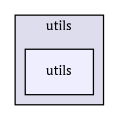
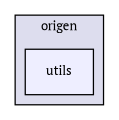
cluster "utils": label "utils" -> "origen"
